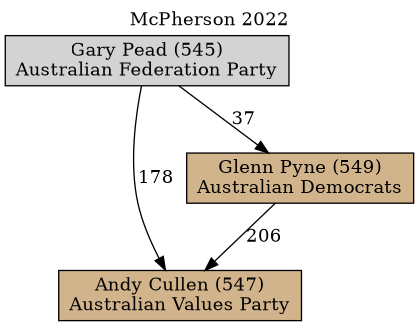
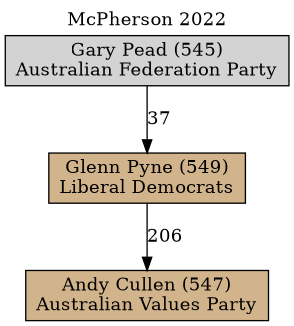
edge "Gary Pead (545) Australian Federation Party" -> "Andy Cullen (547) Australian Values Party": removed, label "178"
node "Glenn Pyne (549) Australian Democrats": label "Glenn Pyne (549) Australian Democrats" -> "Glenn Pyne (549) Liberal Democrats"
